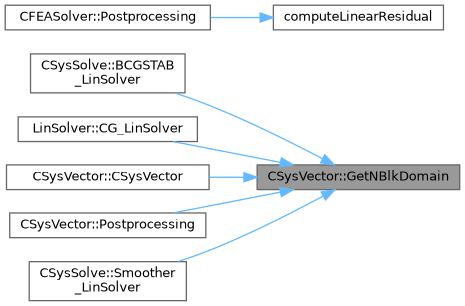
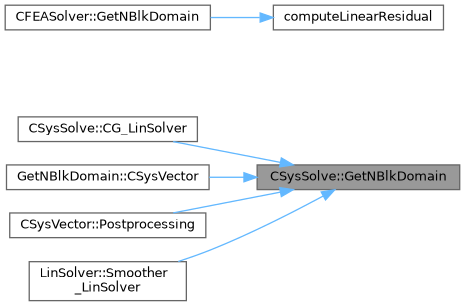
node "CFEASolver::Postprocessing": label "CFEASolver::Postprocessing" -> "CFEASolver::GetNBlkDomain"
node "CSysSolve::BCGSTAB _LinSolver": removed
node "LinSolver::CG_LinSolver": label "LinSolver::CG_LinSolver" -> "CSysSolve::CG_LinSolver"
node "CSysVector::CSysVector": label "CSysVector::CSysVector" -> "GetNBlkDomain::CSysVector"
node "CSysVector::GetNBlkDomain": label "CSysVector::GetNBlkDomain" -> "CSysSolve::GetNBlkDomain"
node "CSysSolve::Smoother _LinSolver": label "CSysSolve::Smoother _LinSolver" -> "LinSolver::Smoother _LinSolver"
